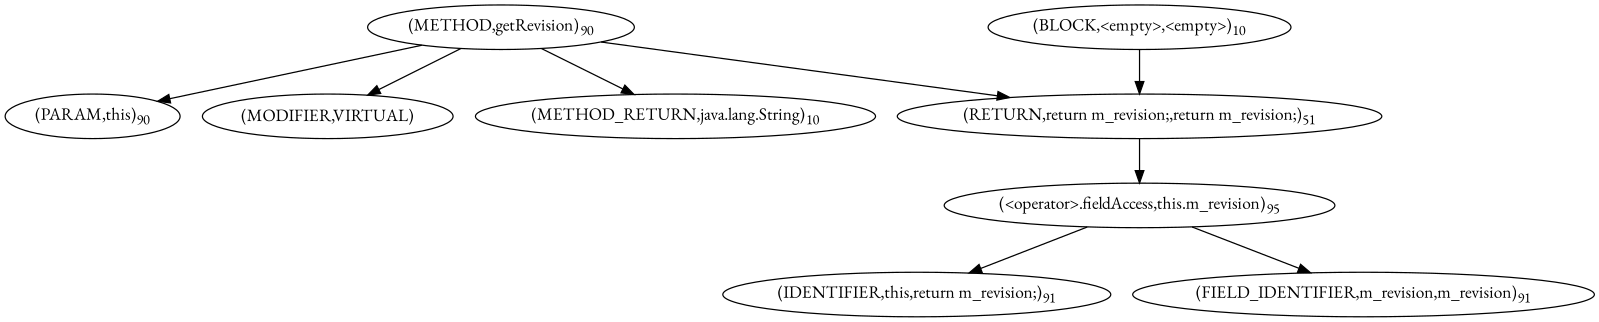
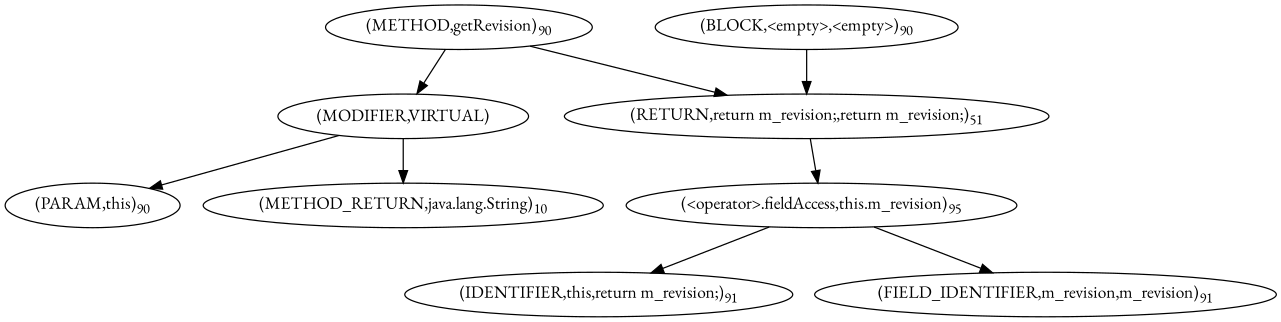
node "(BLOCK,<empty>,<empty>)": text "10" -> "90"
edge "(METHOD,getRevision)" -> "(METHOD_RETURN,java.lang.String)": now "(MODIFIER,VIRTUAL)" -> "(METHOD_RETURN,java.lang.String)"
edge "(METHOD,getRevision)" -> "(PARAM,this)": now "(MODIFIER,VIRTUAL)" -> "(PARAM,this)"
